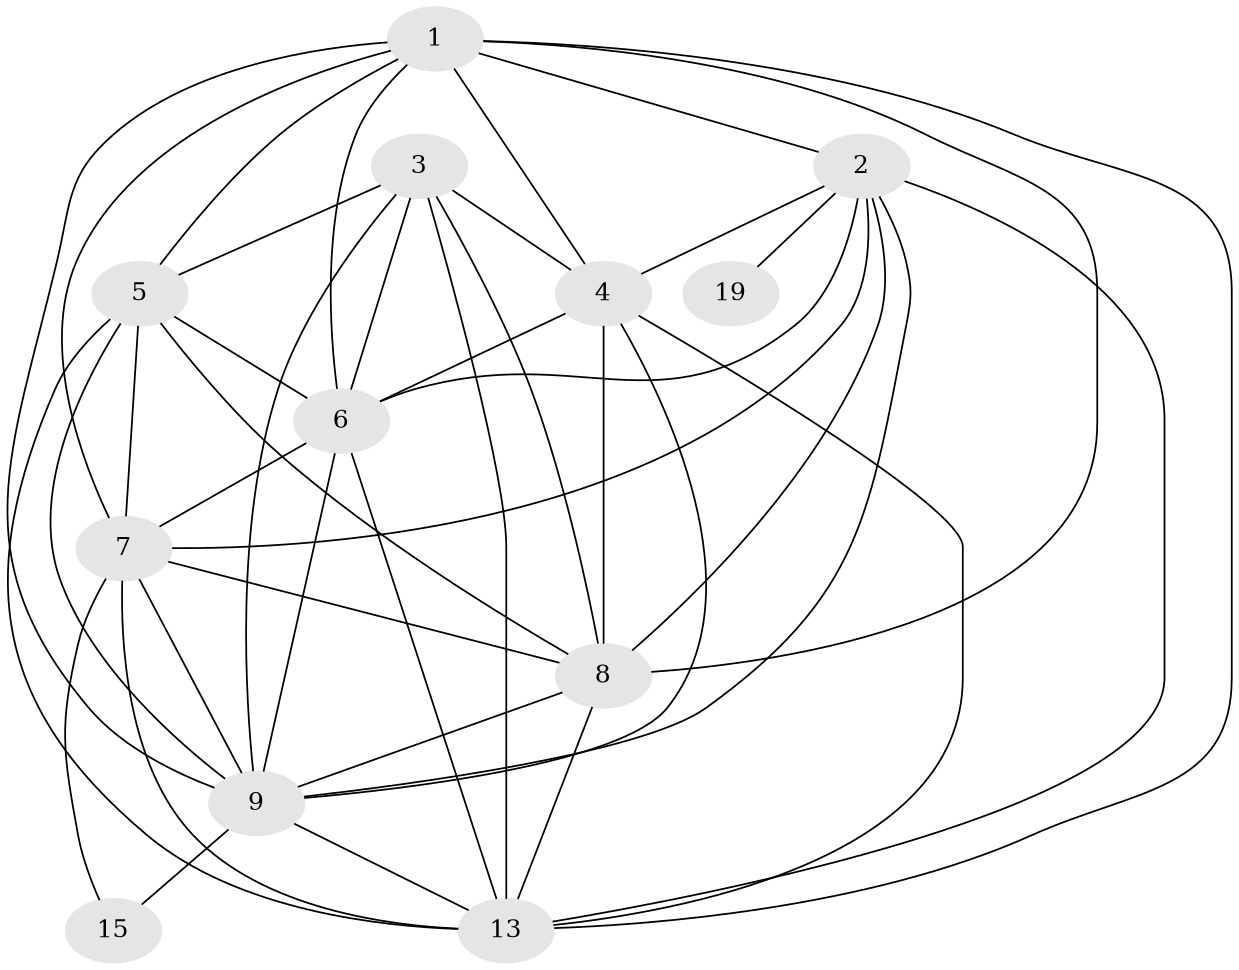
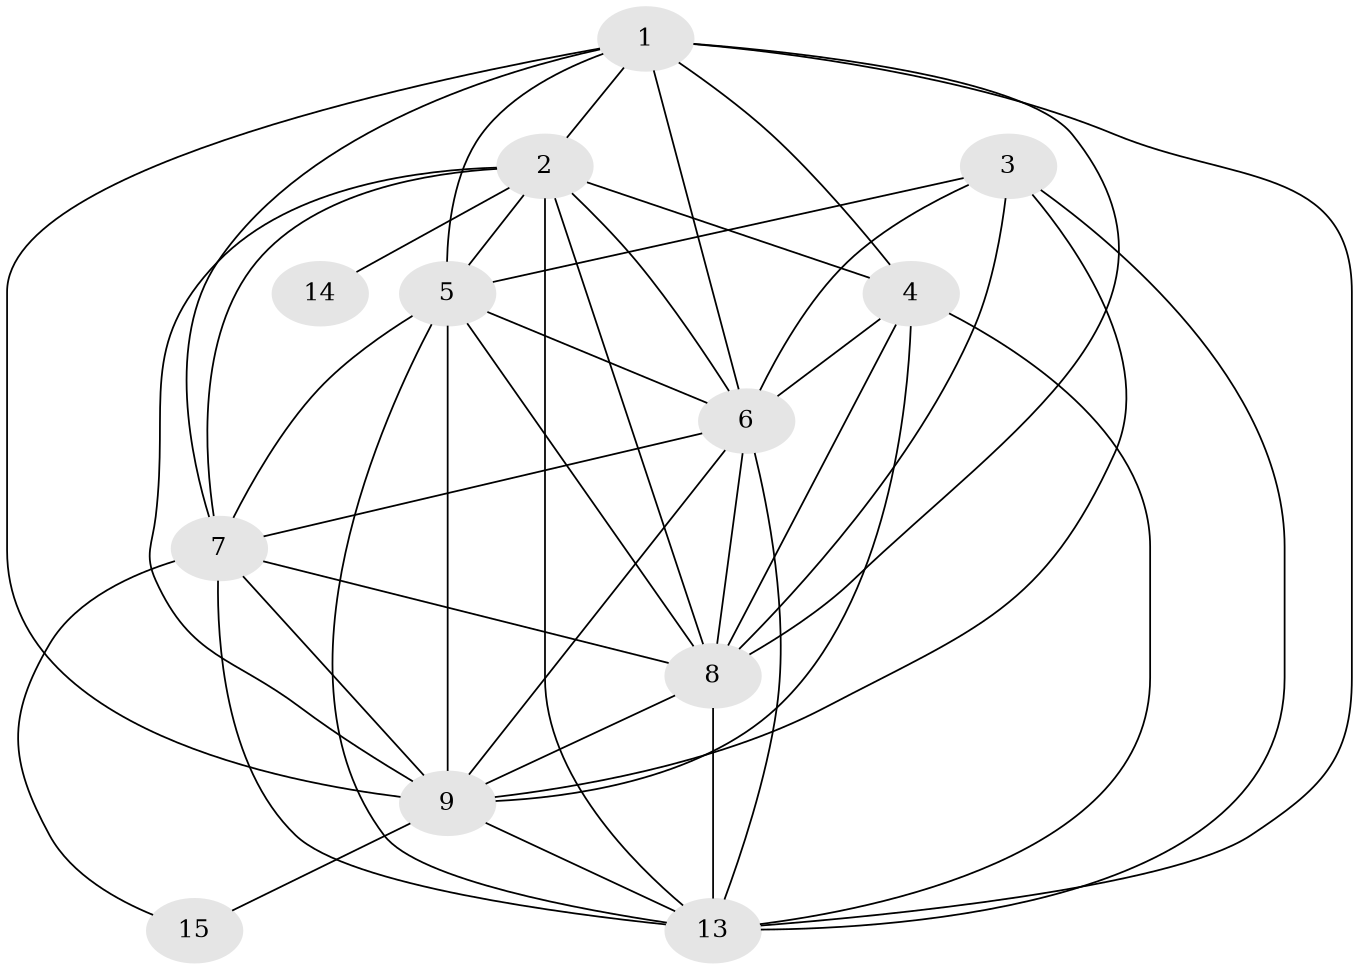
edge "2" -- "5": added
edge "3" -- "4": removed
node "19": label "19" -> "14"
edge "6" -- "8": added
